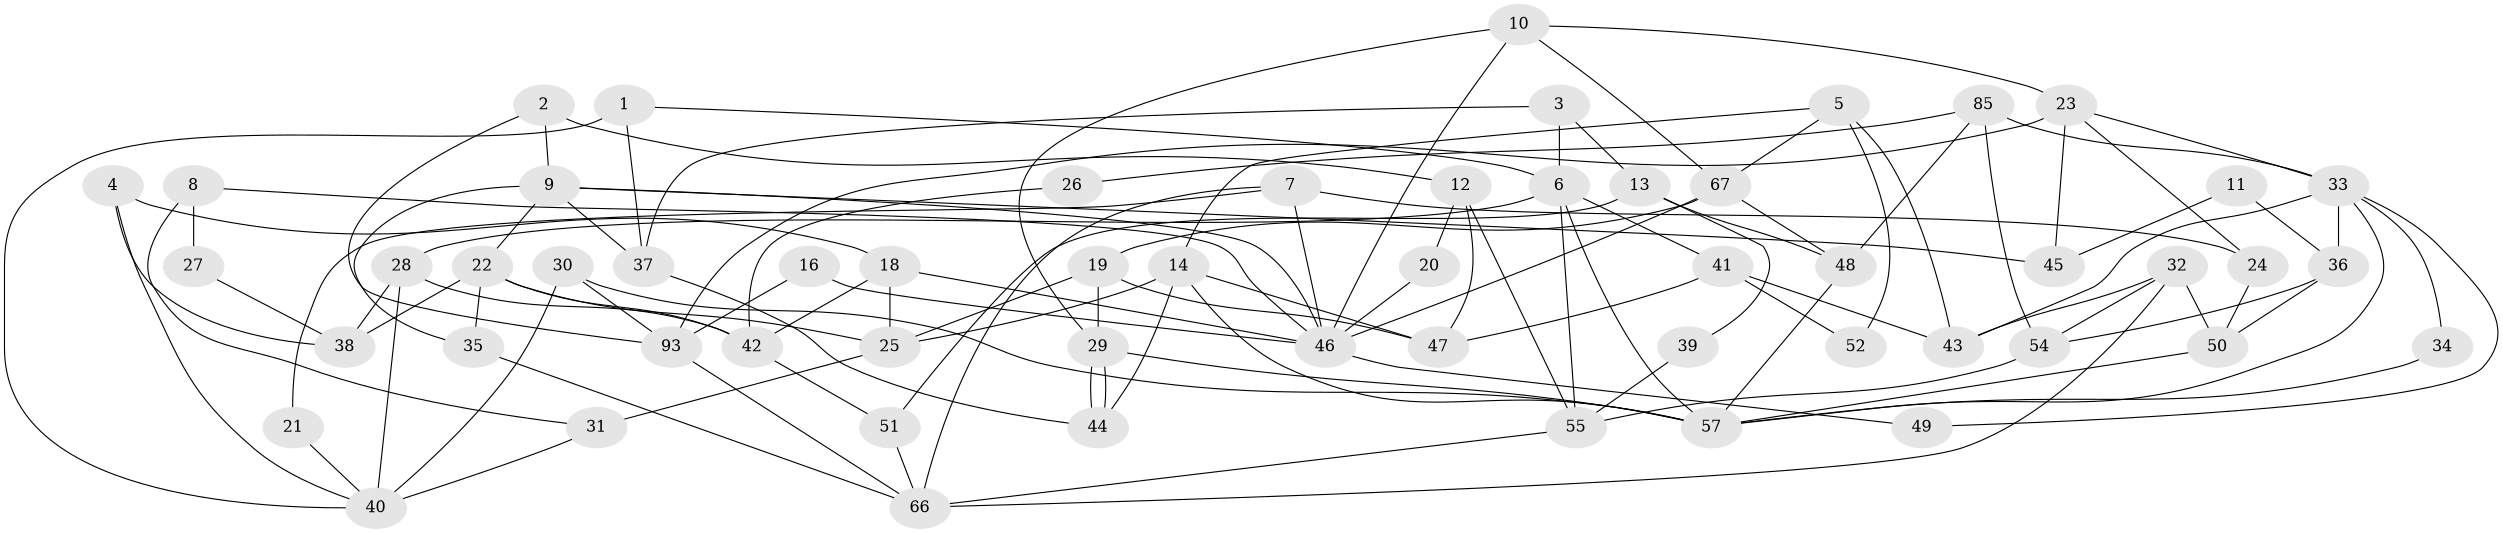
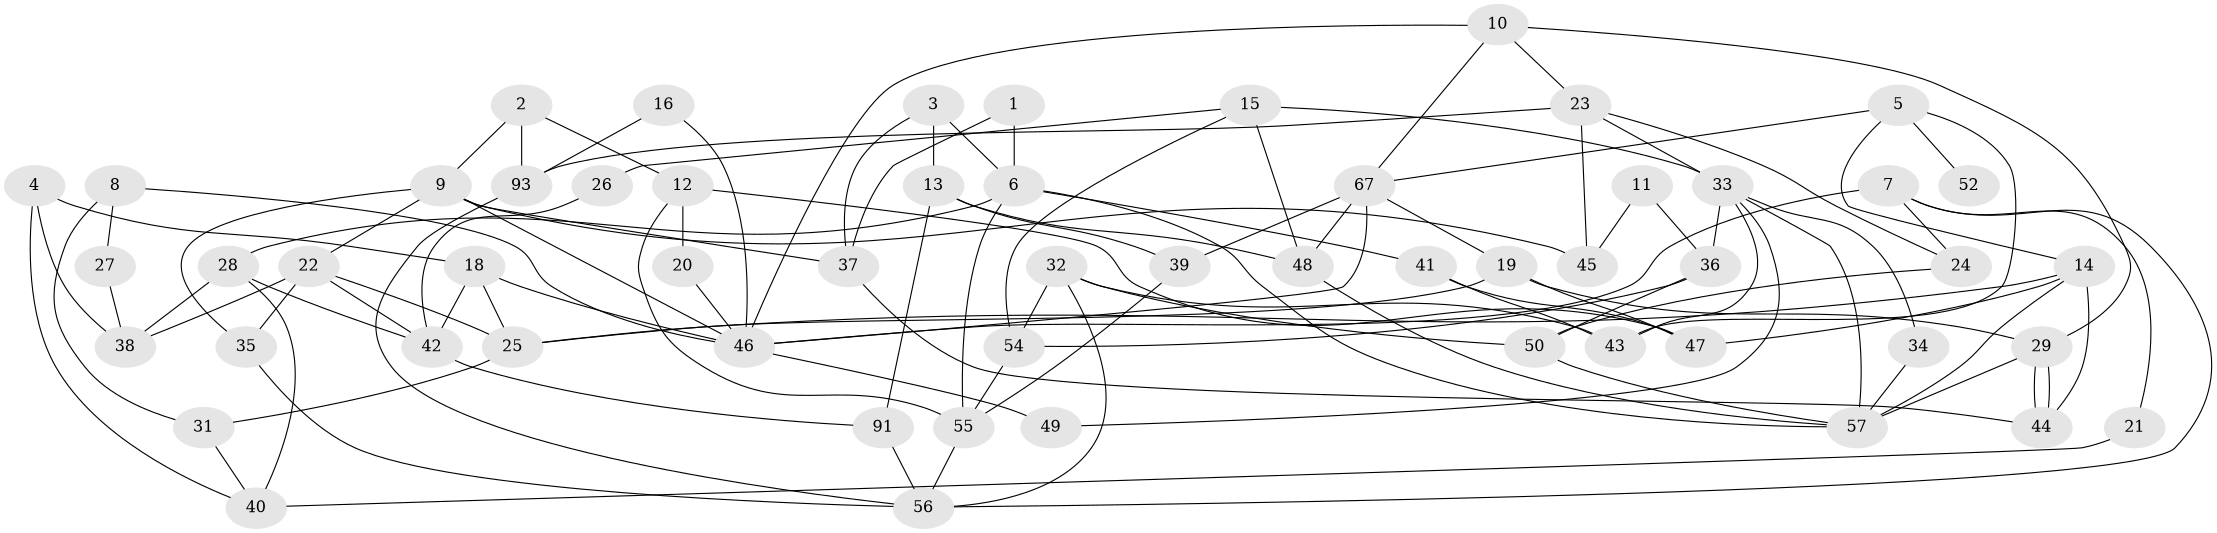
node "85": label "85" -> "15"
edge "1" -- "40": removed
edge "67" -- "39": added
node "30": removed
edge "41" -- "52": removed
node "51": label "51" -> "91"
node "66": label "66" -> "56"
